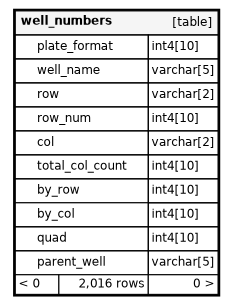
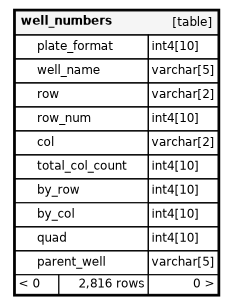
node "well_numbers": text "2,016 rows" -> "2,816 rows"
